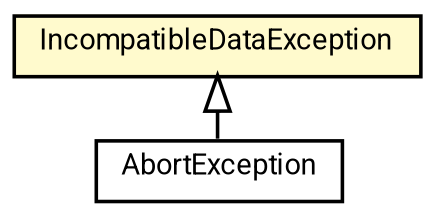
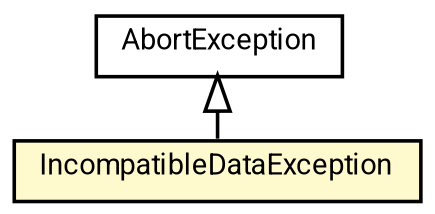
edge "AbortException" -> "IncompatibleDataException": reversed
